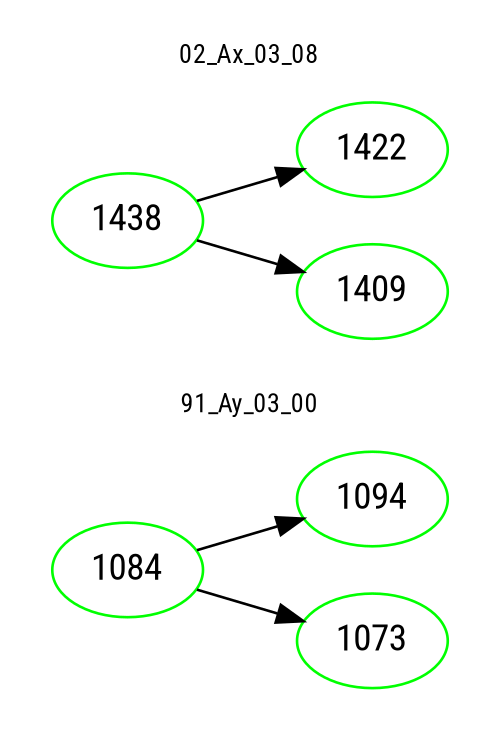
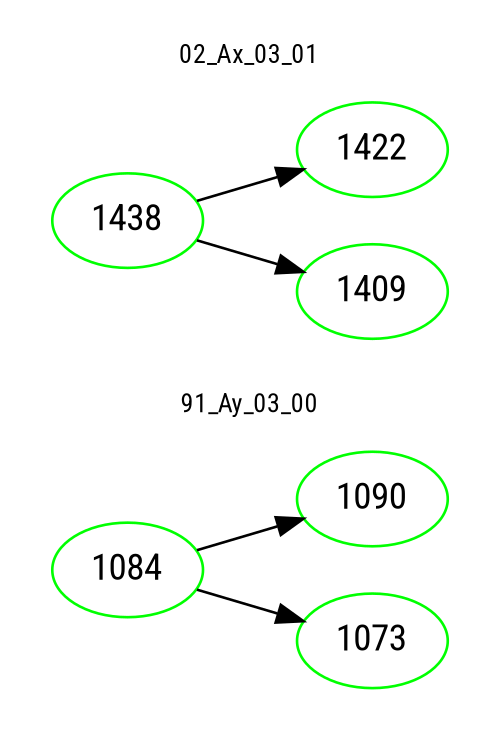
cluster "02_Ax_03_08": label "02_Ax_03_08" -> "02_Ax_03_01"
node "1094": label "1094" -> "1090"
